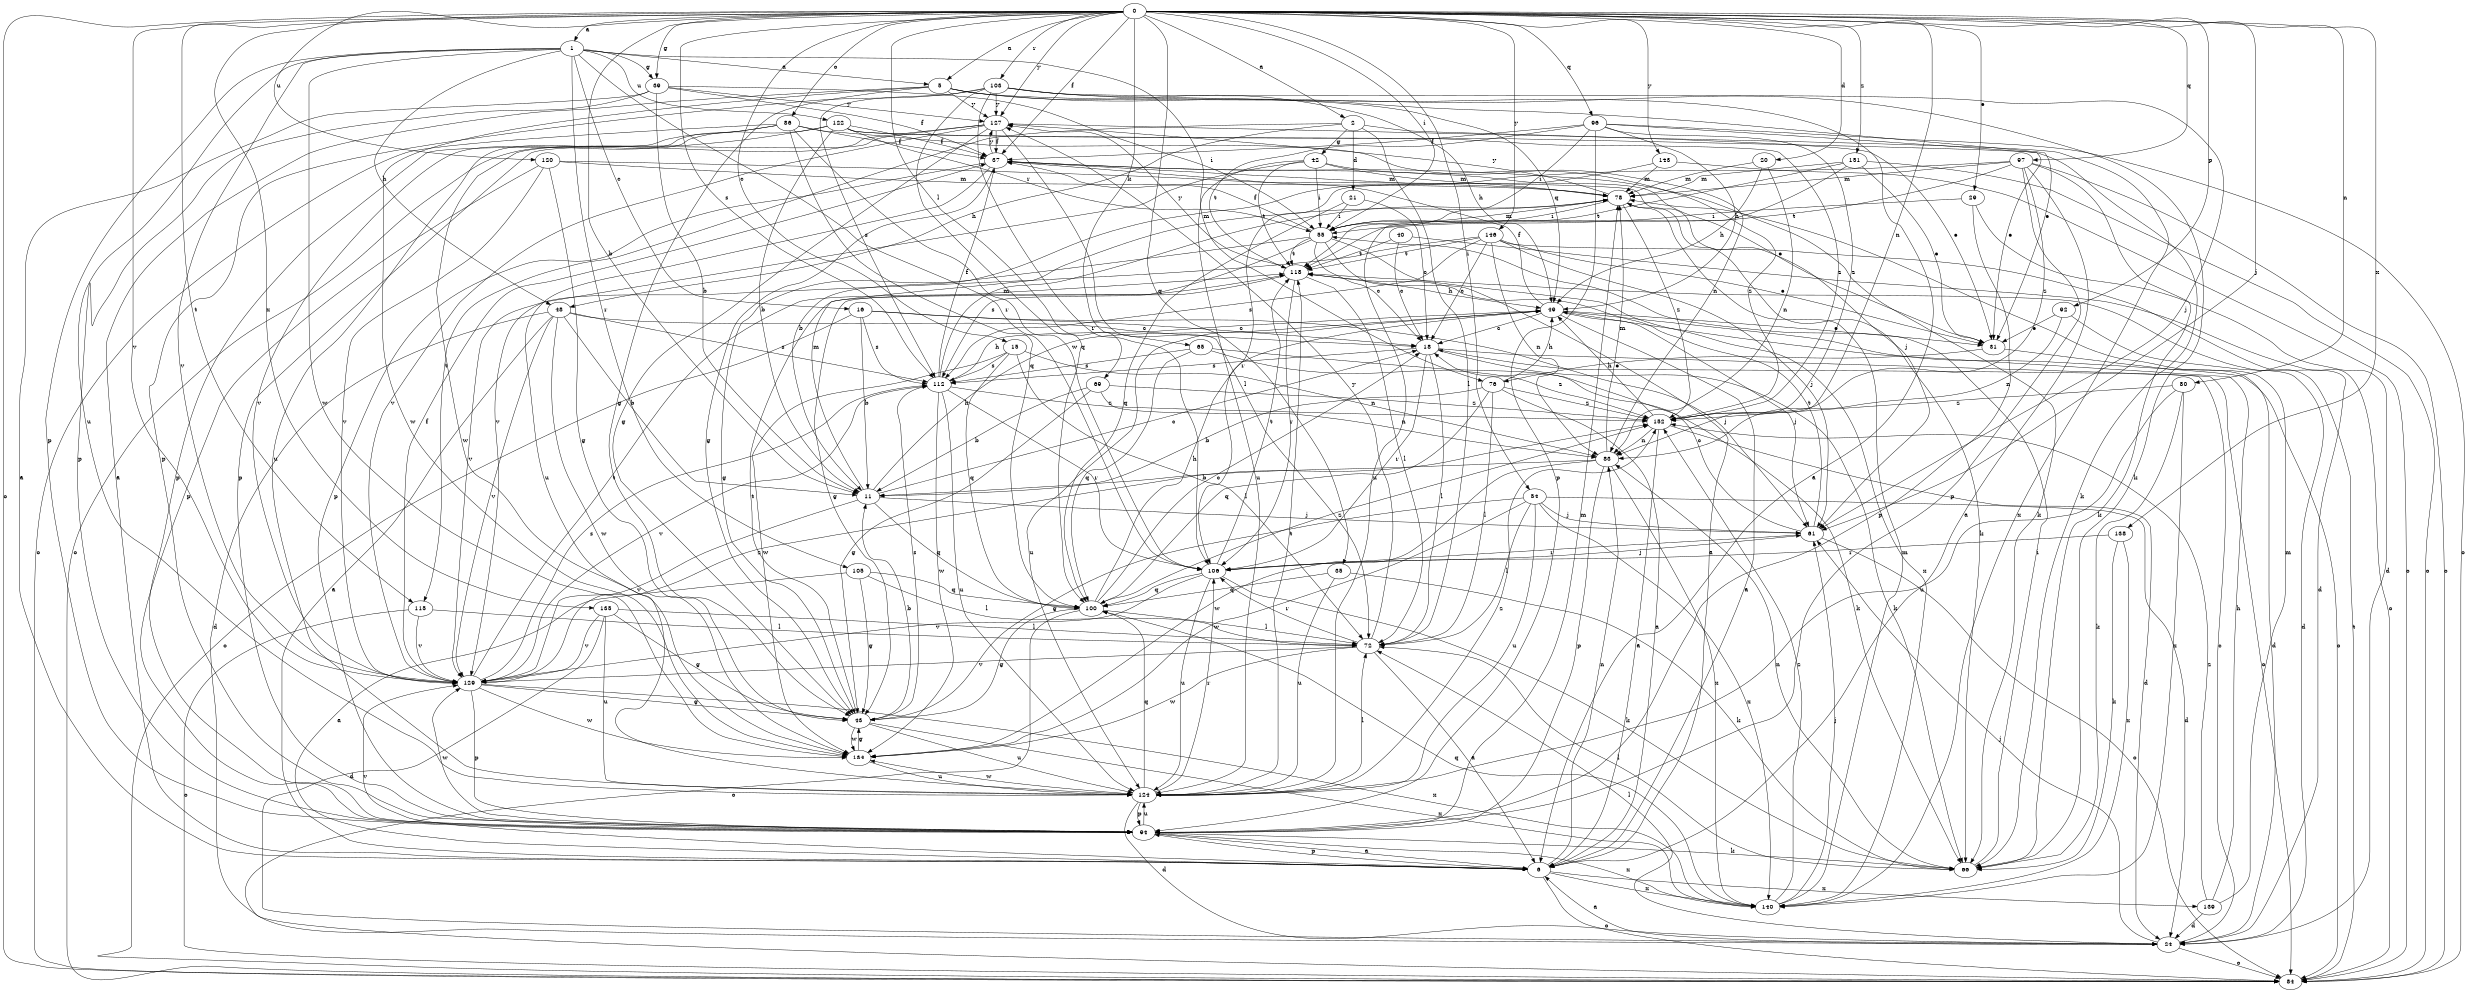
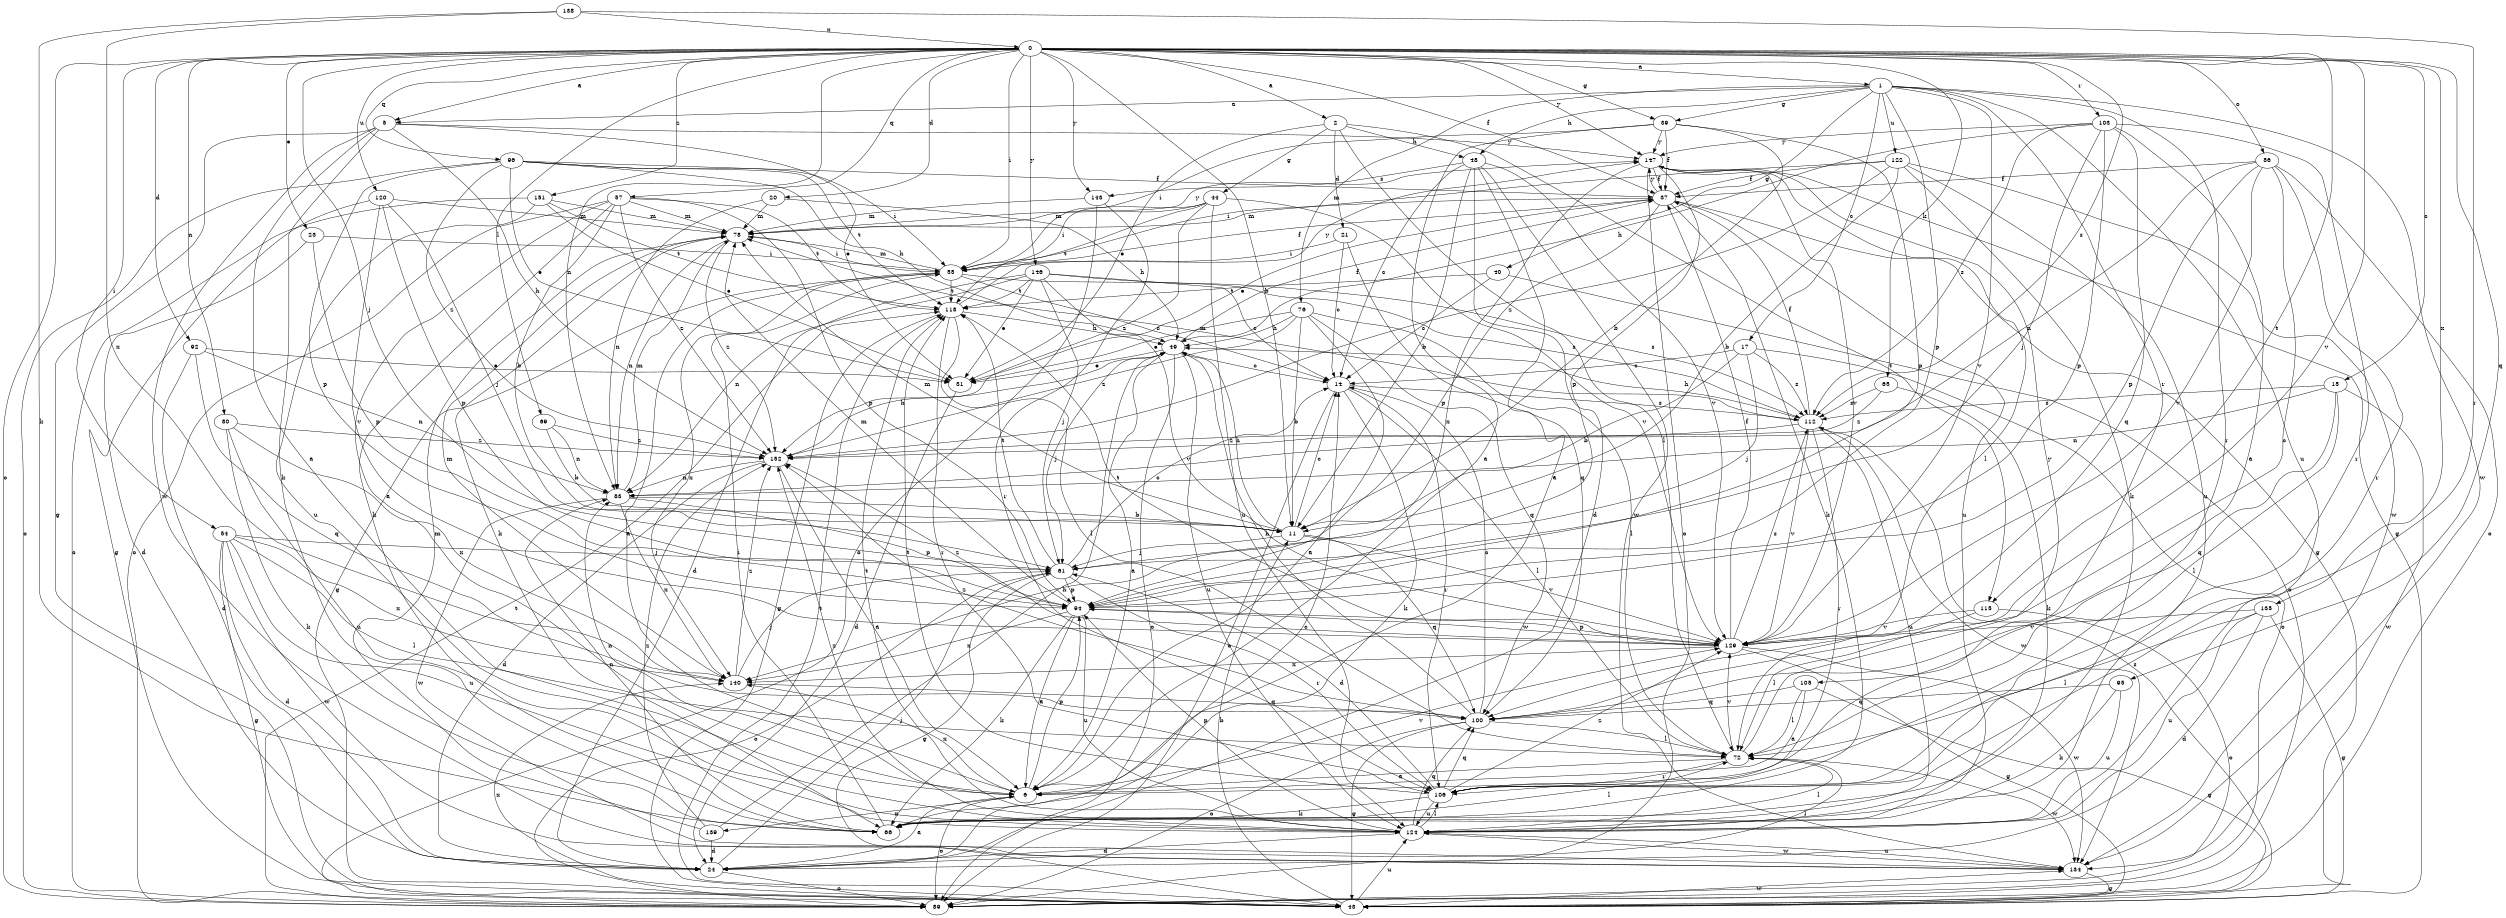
edge "0" -> "138": reversed
edge "5" -> "49": now "5" -> "152"
node "127": label "127" -> "147"
node "42": label "42" -> "44"
node "97": label "97" -> "57"
edge "0" -> "92": label "p" -> "d"
edge "122" -> "55": label "r" -> "i"
edge "1" -> "40": added, label "g"
edge "103" -> "49": label "q" -> "h"
node "29": label "29" -> "23"
node "16": label "16" -> "17"
edge "78" -> "83": added, label "n"
edge "86" -> "106": label "w" -> "r"
node "18": label "18" -> "14"
edge "48" -> "112": now "48" -> "143"
edge "31" -> "76": reversed
edge "86" -> "100": label "q" -> "c"
edge "65" -> "100": now "92" -> "100"
edge "69" -> "43": now "61" -> "43"
edge "106" -> "61": label "j" -> "d"
node "35": label "35" -> "95"
edge "61" -> "94": added, label "p"
edge "106" -> "129": label "v" -> "z"
edge "124" -> "106": label "r" -> "l"
node "84": label "84" -> "89"
